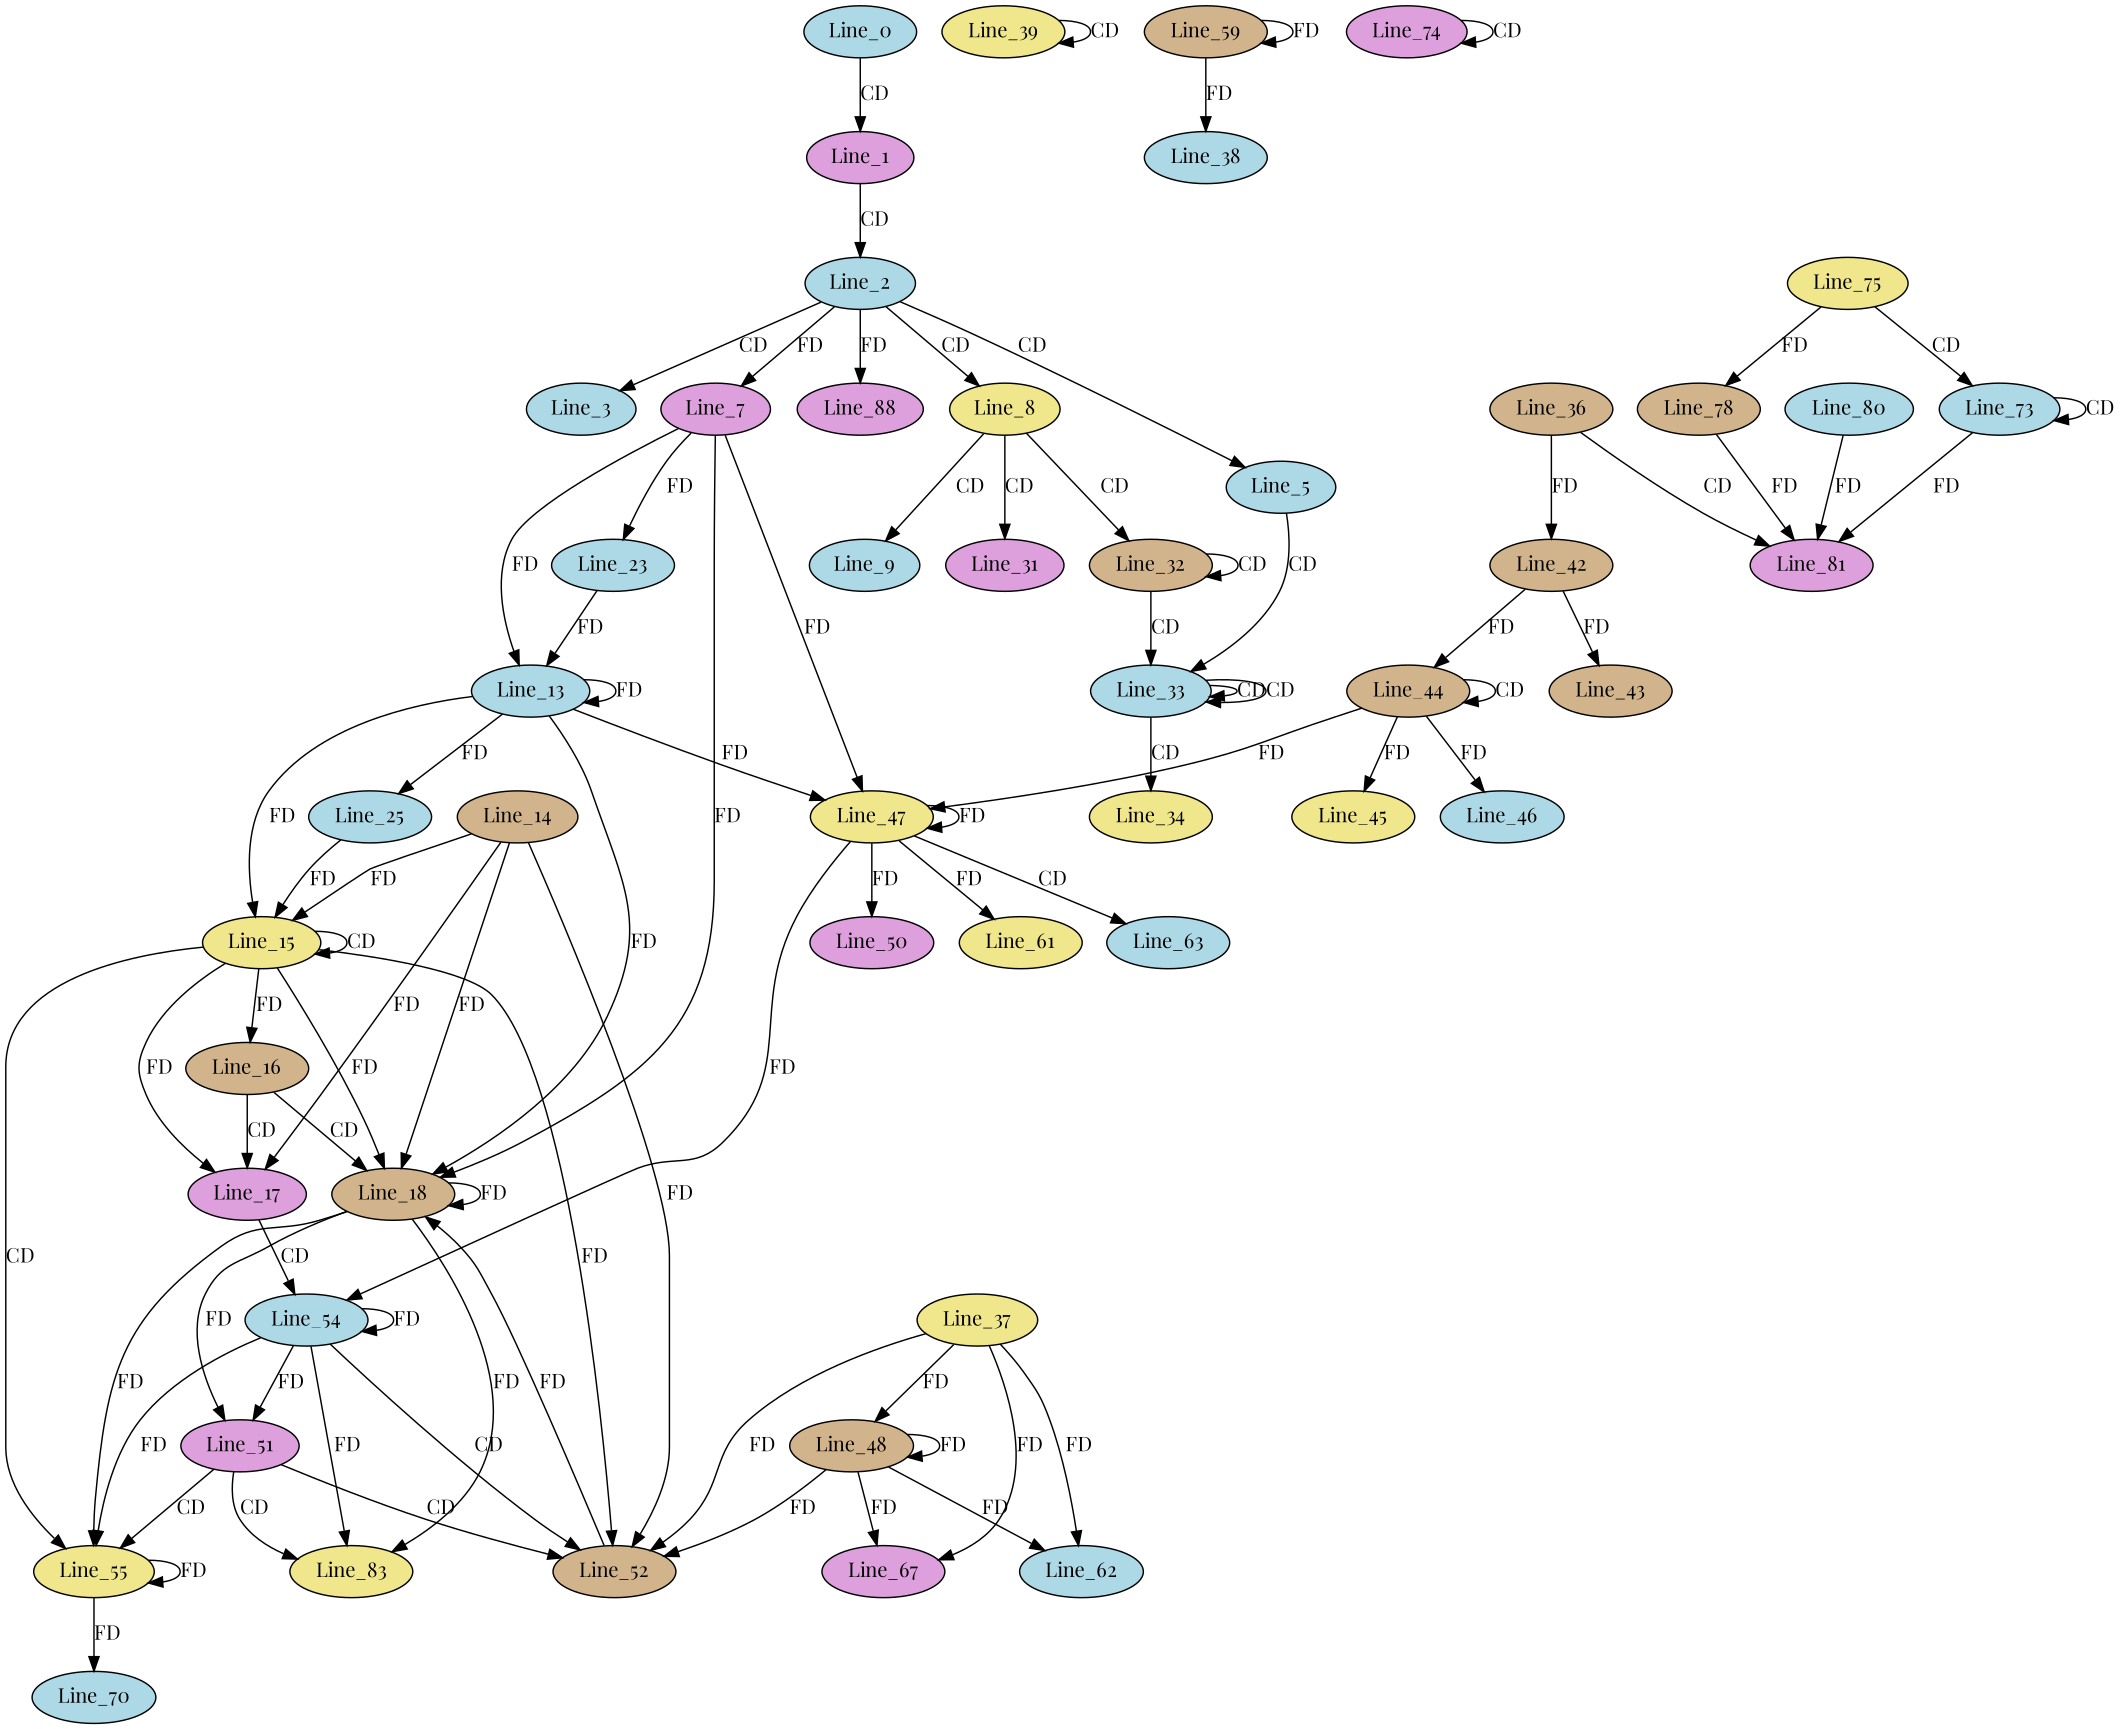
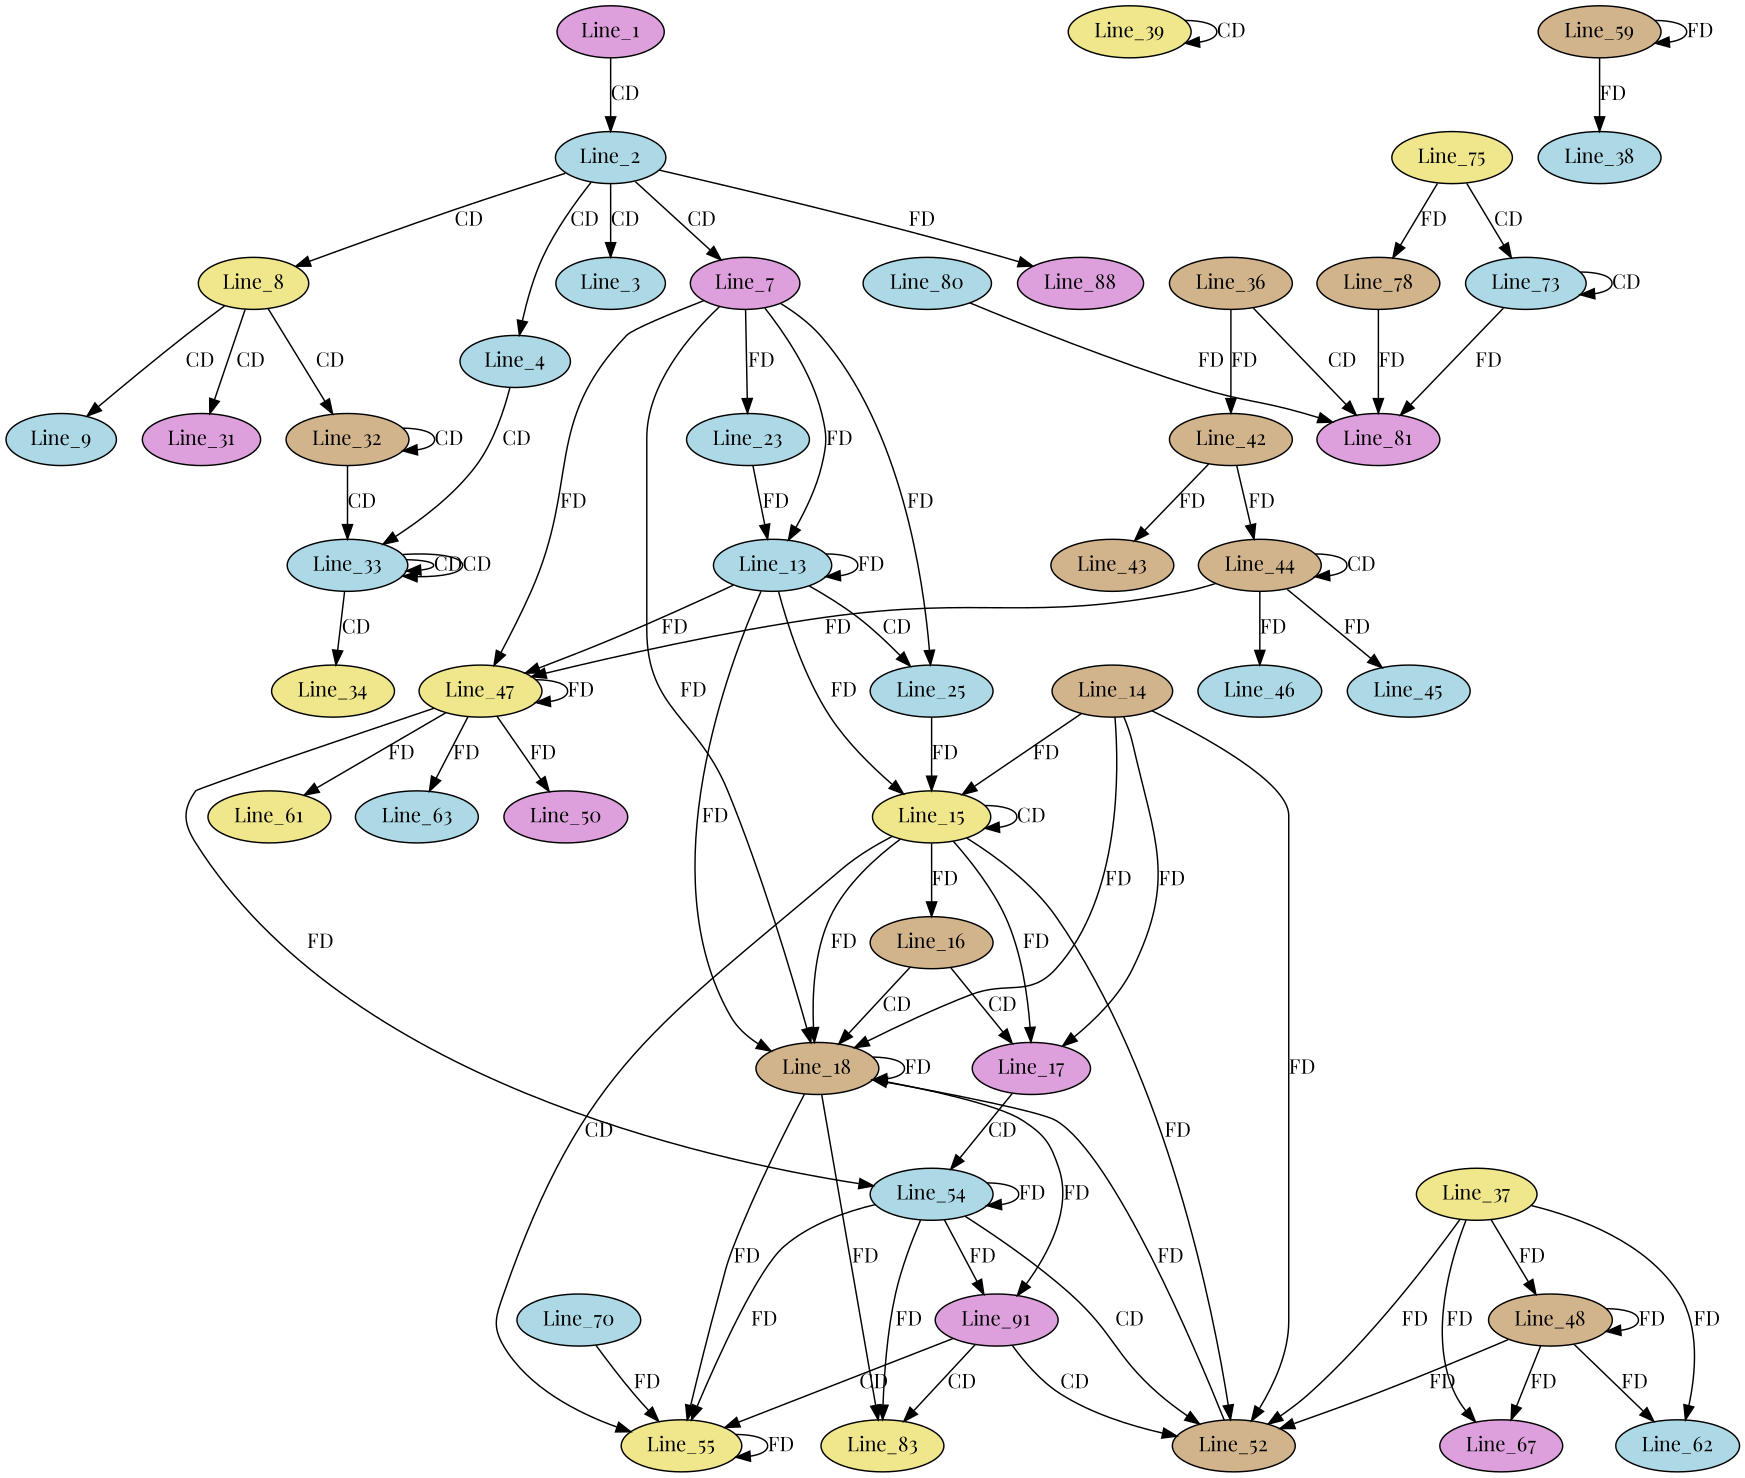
node "Line_0": removed
node "Line_74": removed
edge "Line_2" -> "Line_7": label "FD" -> "CD"
edge "Line_7" -> "Line_25": added, label "FD"
node "Line_5": label "Line_5" -> "Line_4"
edge "Line_13" -> "Line_25": label "FD" -> "CD"
node "Line_45": fillcolor khaki -> lightblue
edge "Line_47" -> "Line_63": label "CD" -> "FD"
node "Line_51": label "Line_51" -> "Line_91"
edge "Line_55" -> "Line_70": reversed
